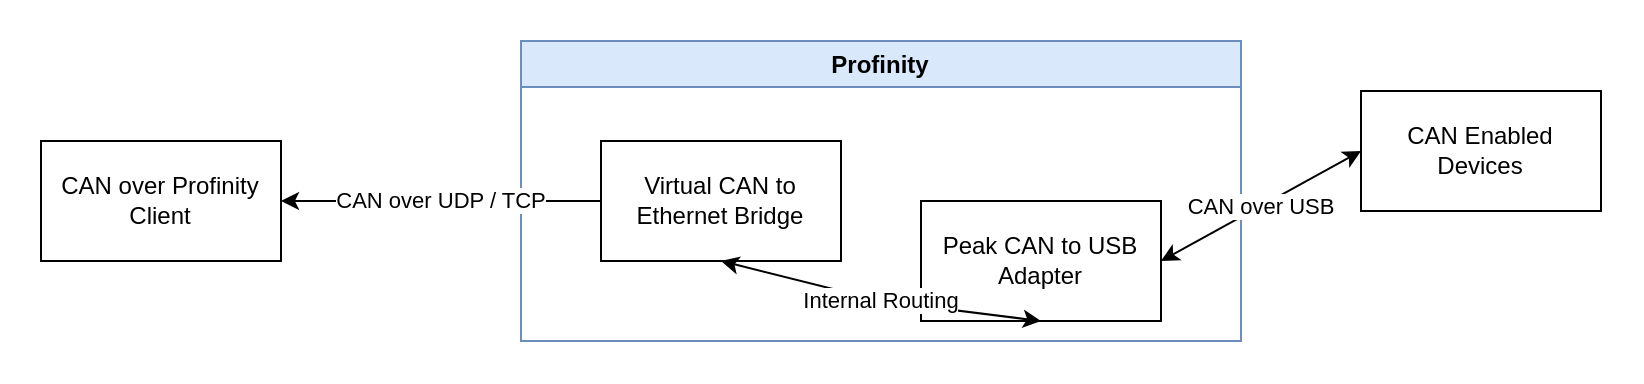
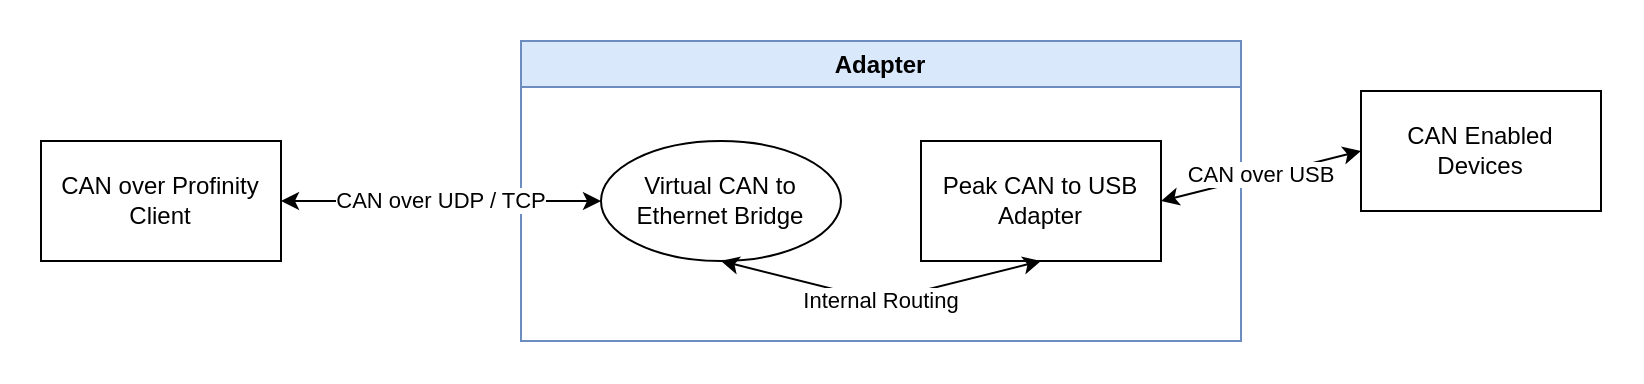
node "Profinity": label "Profinity" -> "Adapter"
edge "Virtual CAN to Ethernet Bridge" -> "CAN over Profinity Client": arrowhead none -> classic
node "Virtual CAN to Ethernet Bridge": shape rectangle -> ellipse
node "Peak CAN to USB Adapter": moved (1041, 261) -> (1041, 201)
